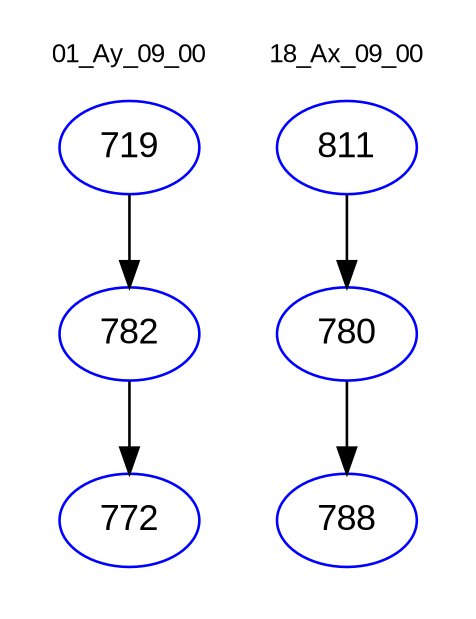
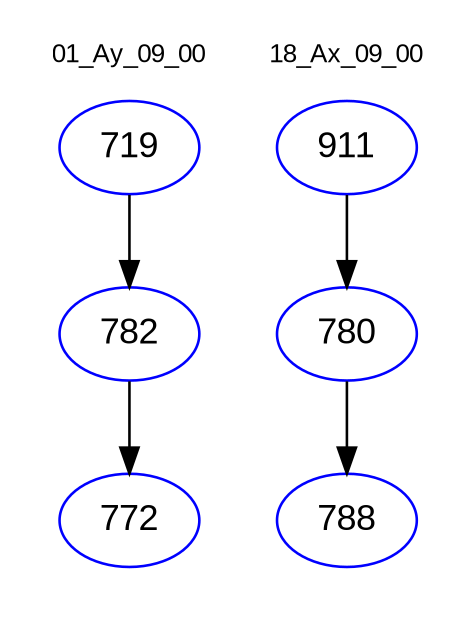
node "811": label "811" -> "911"
